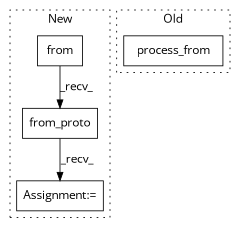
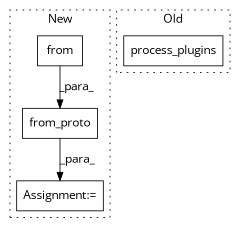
node "process_from": label "process_from" -> "process_plugins"
edge "from" -> "from_proto": label "_recv_" -> "_para_"
edge "from_proto" -> "Assignment:=": label "_recv_" -> "_para_"
